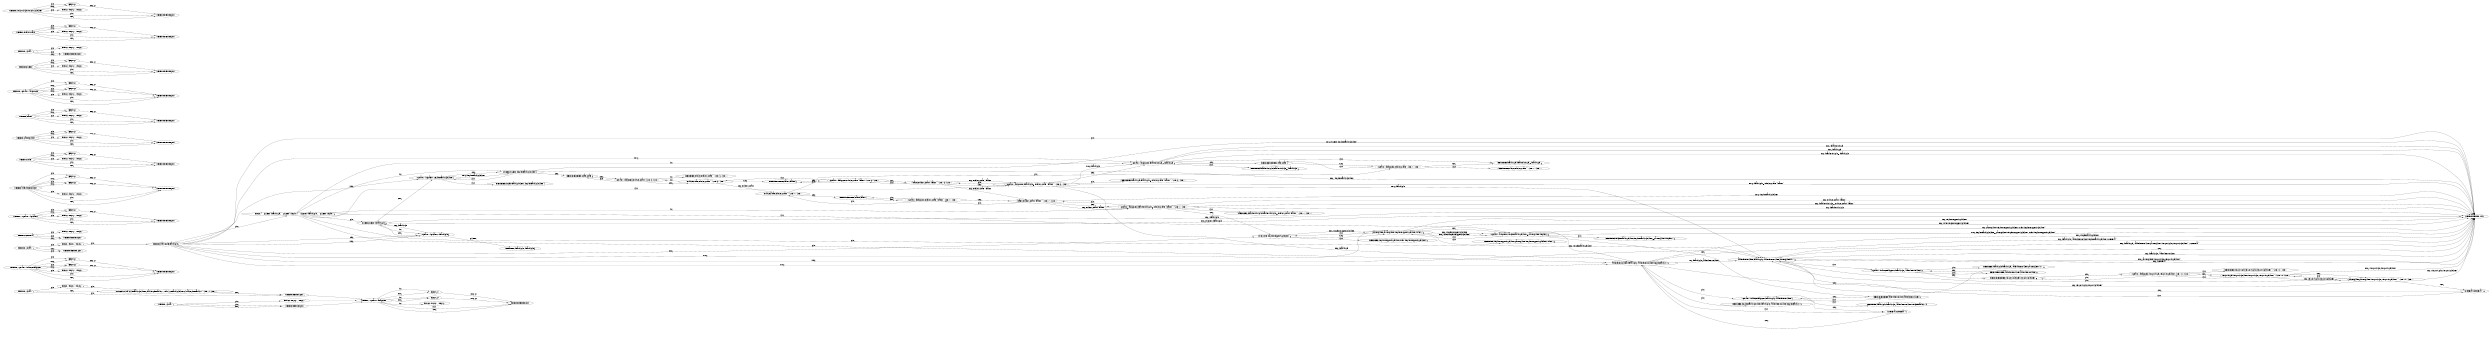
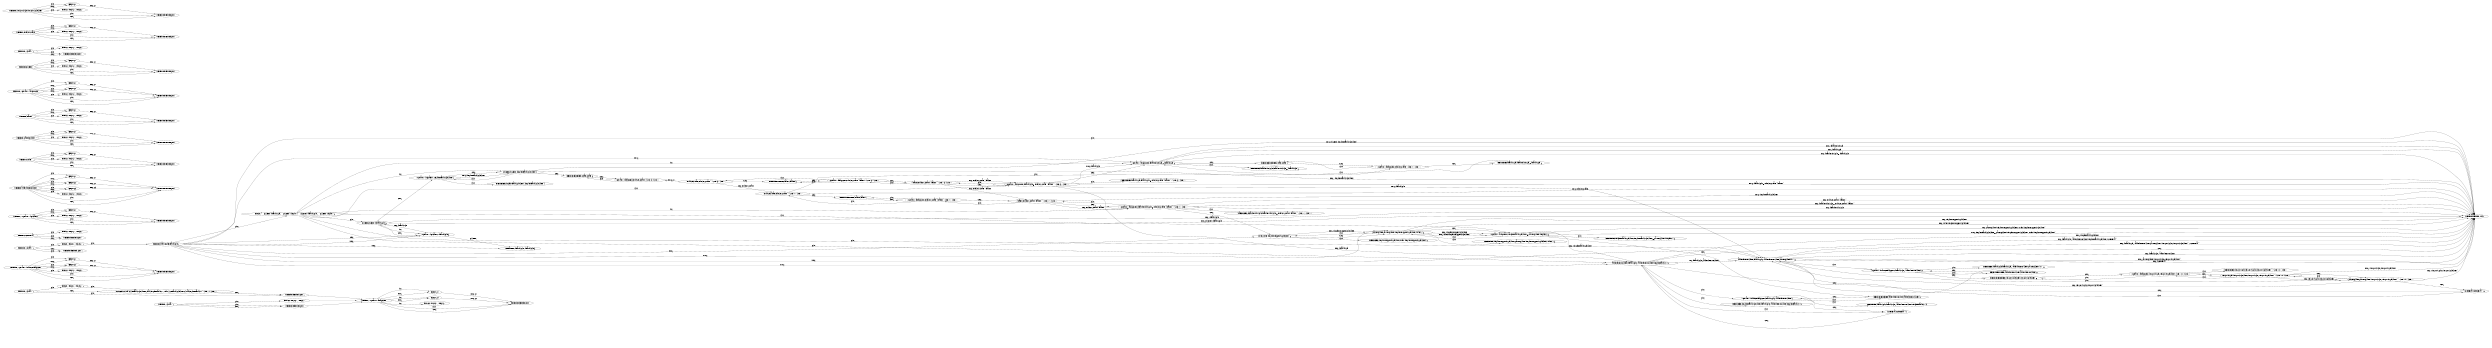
edge "(<operator>.assignment,defaultPrintStyle = defaultStyle)" -> "(IDENTIFIER,defaultStyle,defaultPrintStyle = defaultStyle)": reversed
node "<(IDENTIFIER,RuleSet,RuleSet::create())<SUB>7</SUB>>": removed
node "<(IDENTIFIER,RuleSet,RuleSet::create())<SUB>5</SUB>>": removed
edge "<(RuleSet.create,RuleSet::create())<SUB>5</SUB>>" -> "<(<operator>.fieldAccess,RuleSet::create)<SUB>5</SUB>>": label "AST: " -> "DDG: p1"
edge "<(<operator>.fieldAccess,RuleSet::create)<SUB>5</SUB>>" -> "<(RuleSet.create,RuleSet::create())<SUB>5</SUB>>": removed, label "CFG:"
node "(PARAM,p3)": added
edge "<(RuleSet.create,RuleSet::create())<SUB>7</SUB>>" -> "(METHOD_RETURN,void)": added, label "DDG: RuleSet::create"
edge "(METHOD,loadSimpleDefaultStyle)" -> "(<operator>.logicalNot,!simpleDefaultStyleSheet)": now "(METHOD,loadSimpleDefaultStyle)" -> "(IDENTIFIER,defaultStyle,!defaultStyle)"
